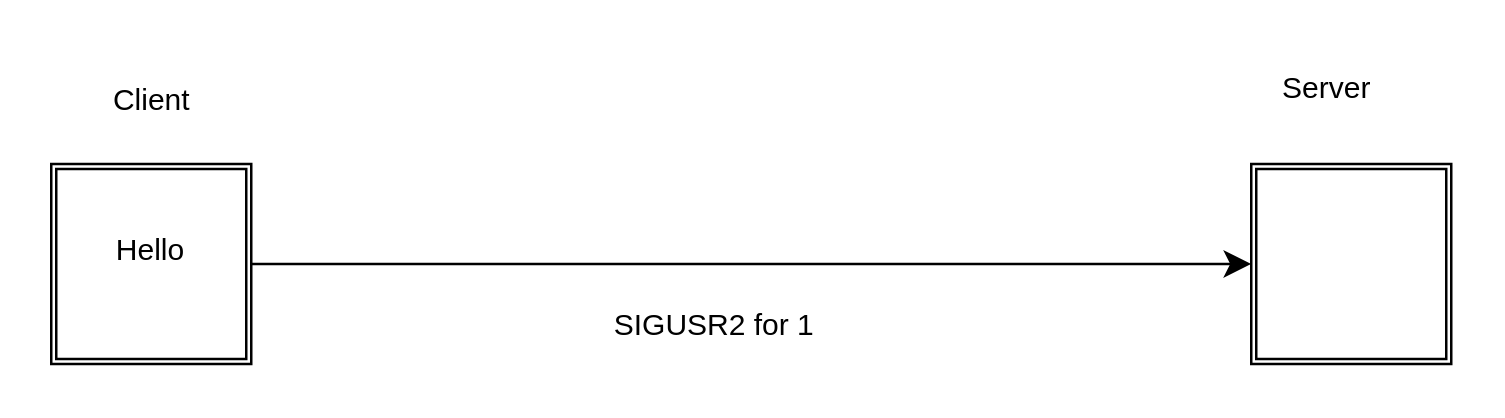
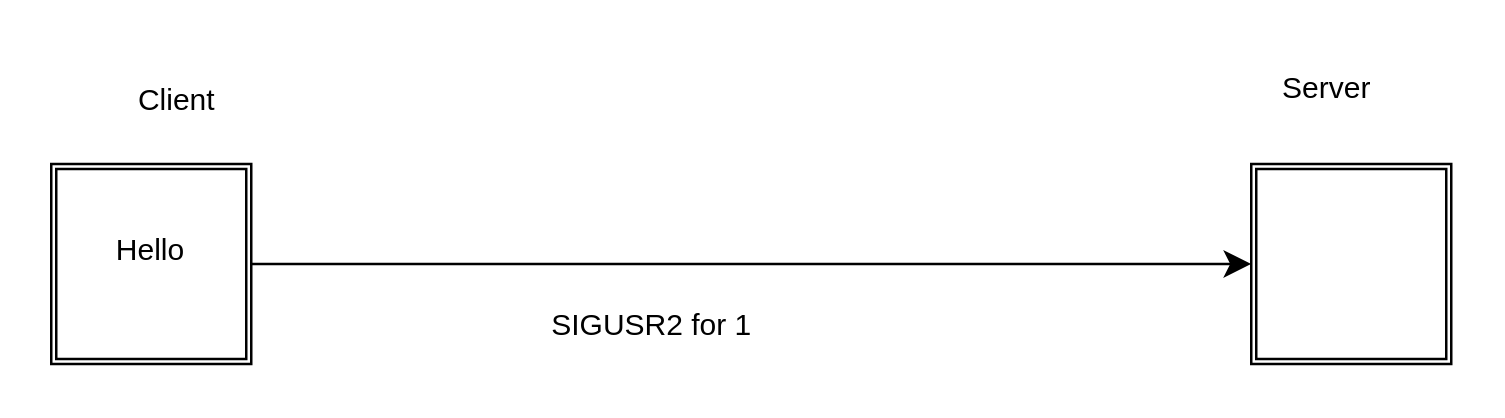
node "Client": moved (151, 101) -> (176, 101)
node "SIGUSR2 for 1": moved (714, 326) -> (651, 326)
